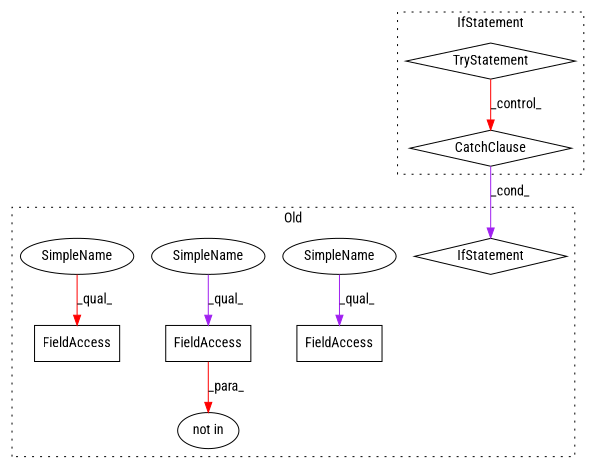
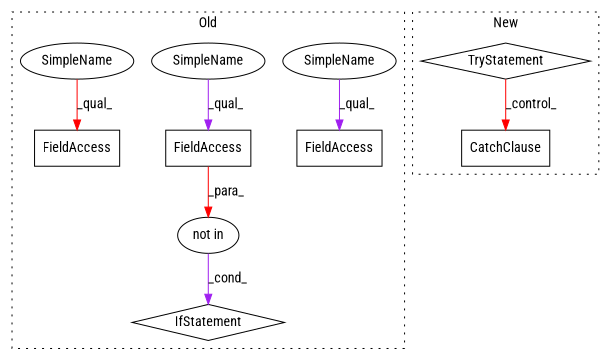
cluster "IfStatement": label "IfStatement" -> "New"
node "CatchClause": shape diamond -> box
edge "CatchClause" -> "IfStatement": now "not in" -> "IfStatement"
